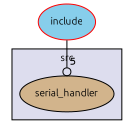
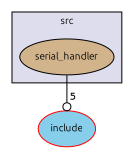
edge "include" -> "serial_handler": reversed
